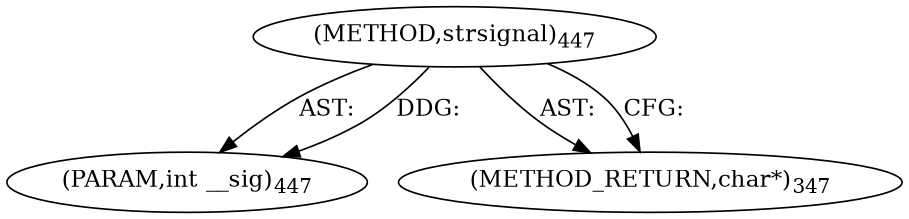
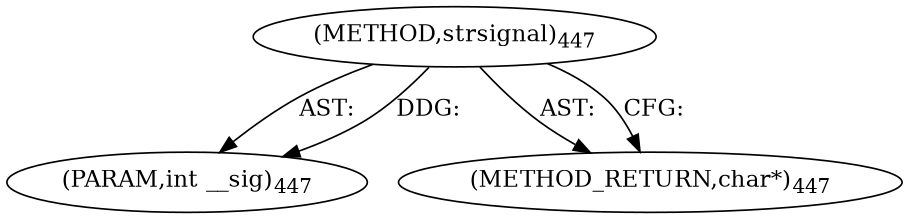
node "(METHOD_RETURN,char*)": text "347" -> "447"
